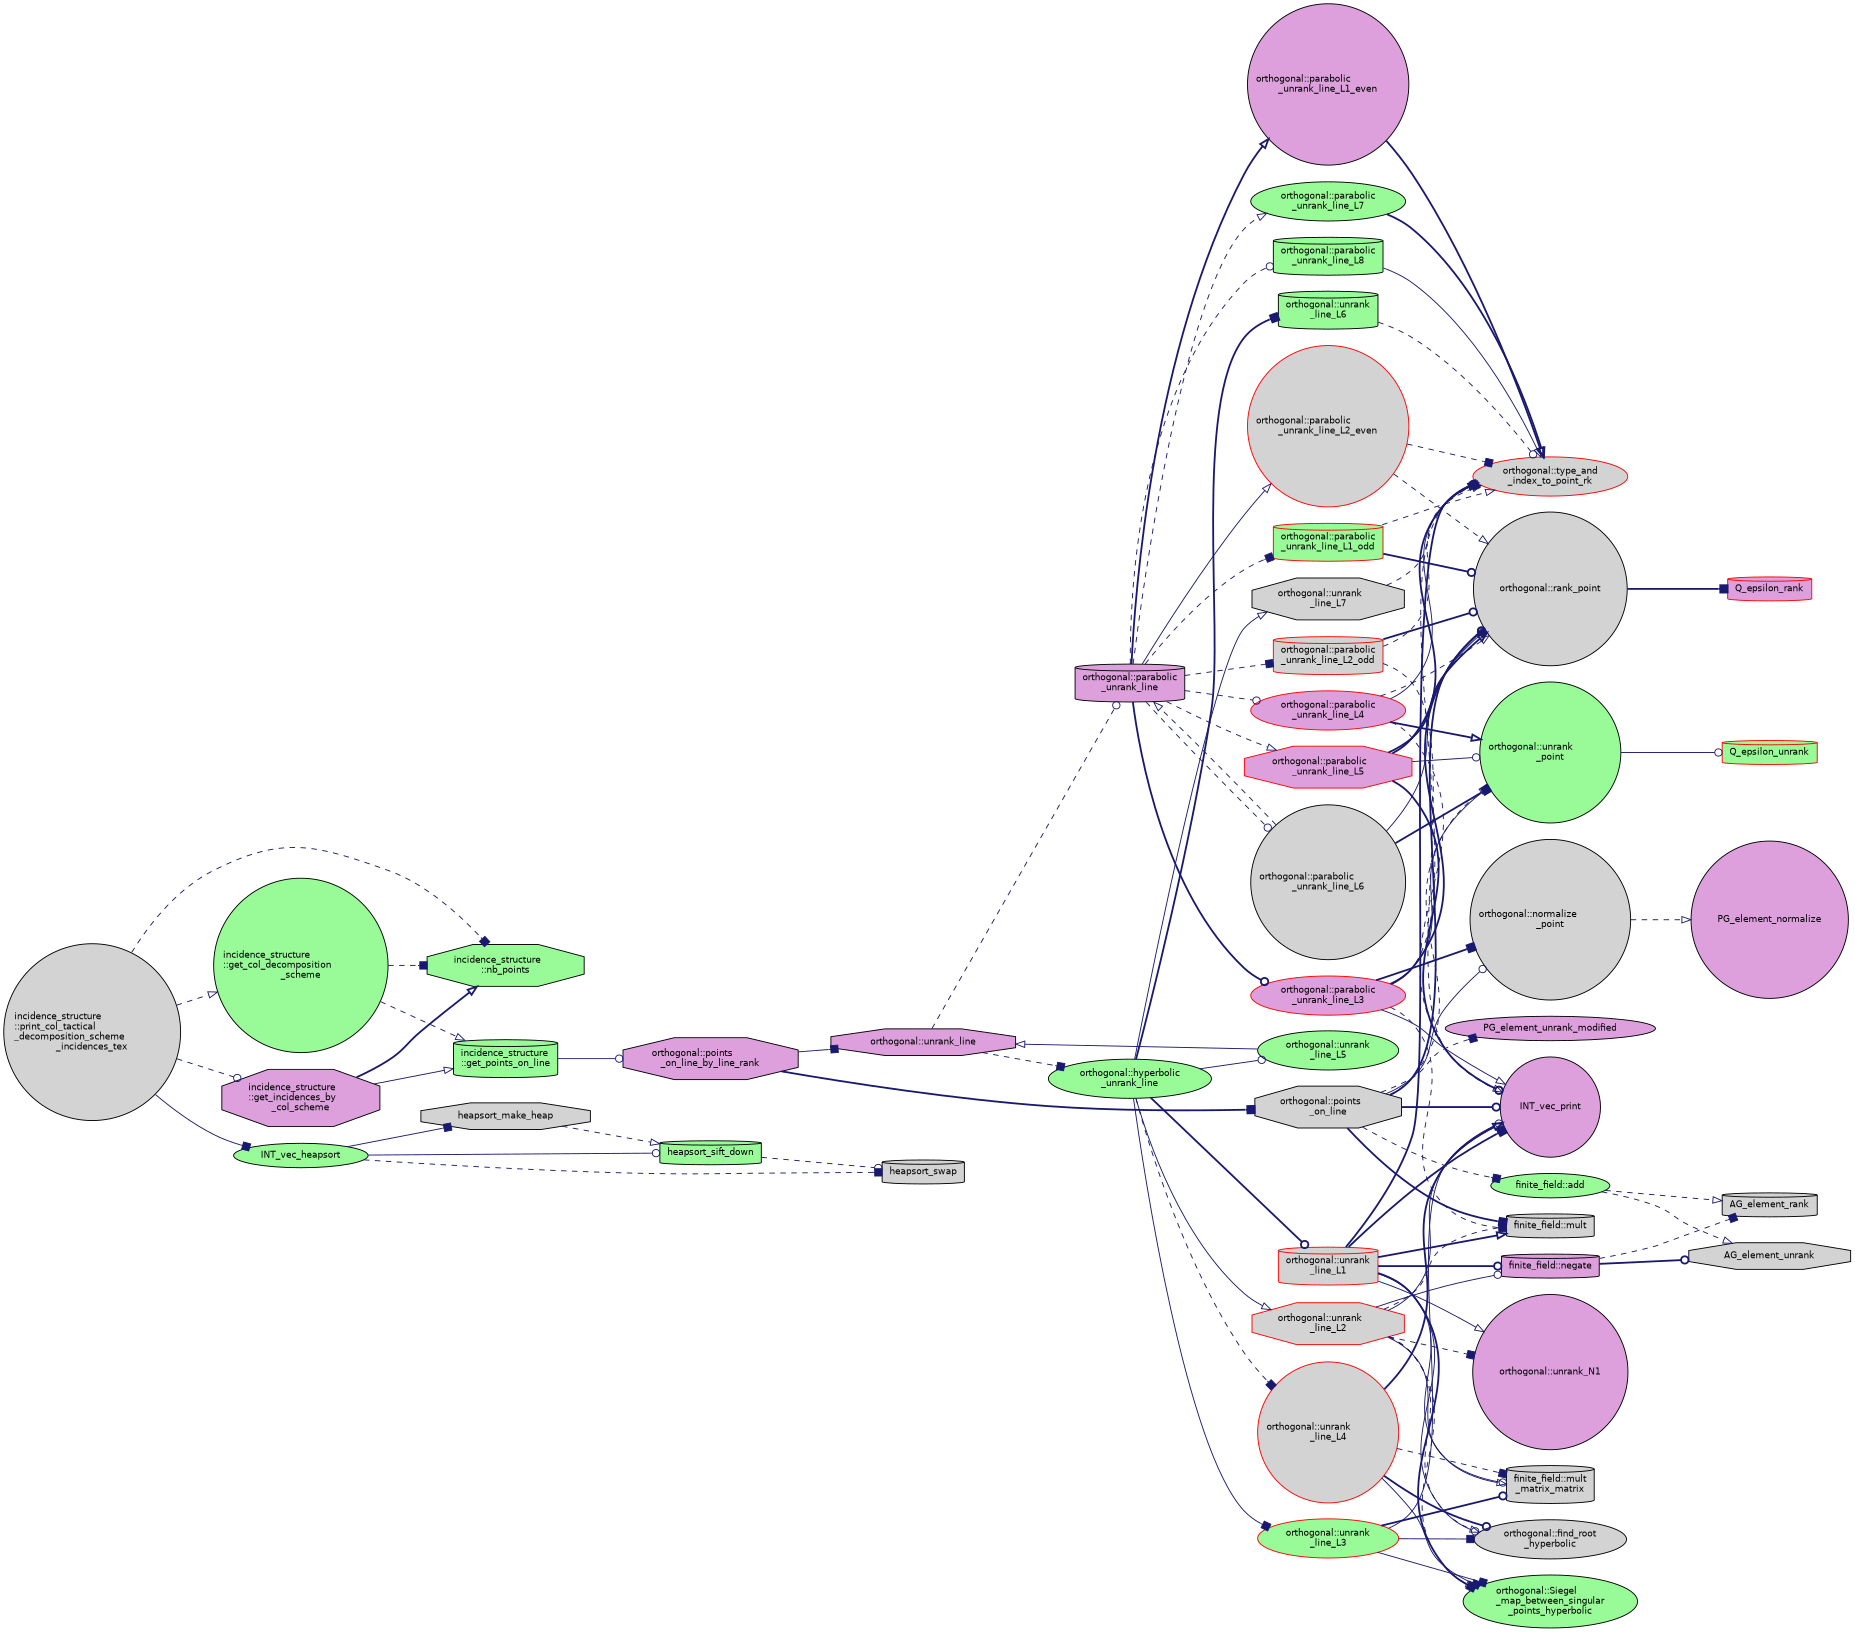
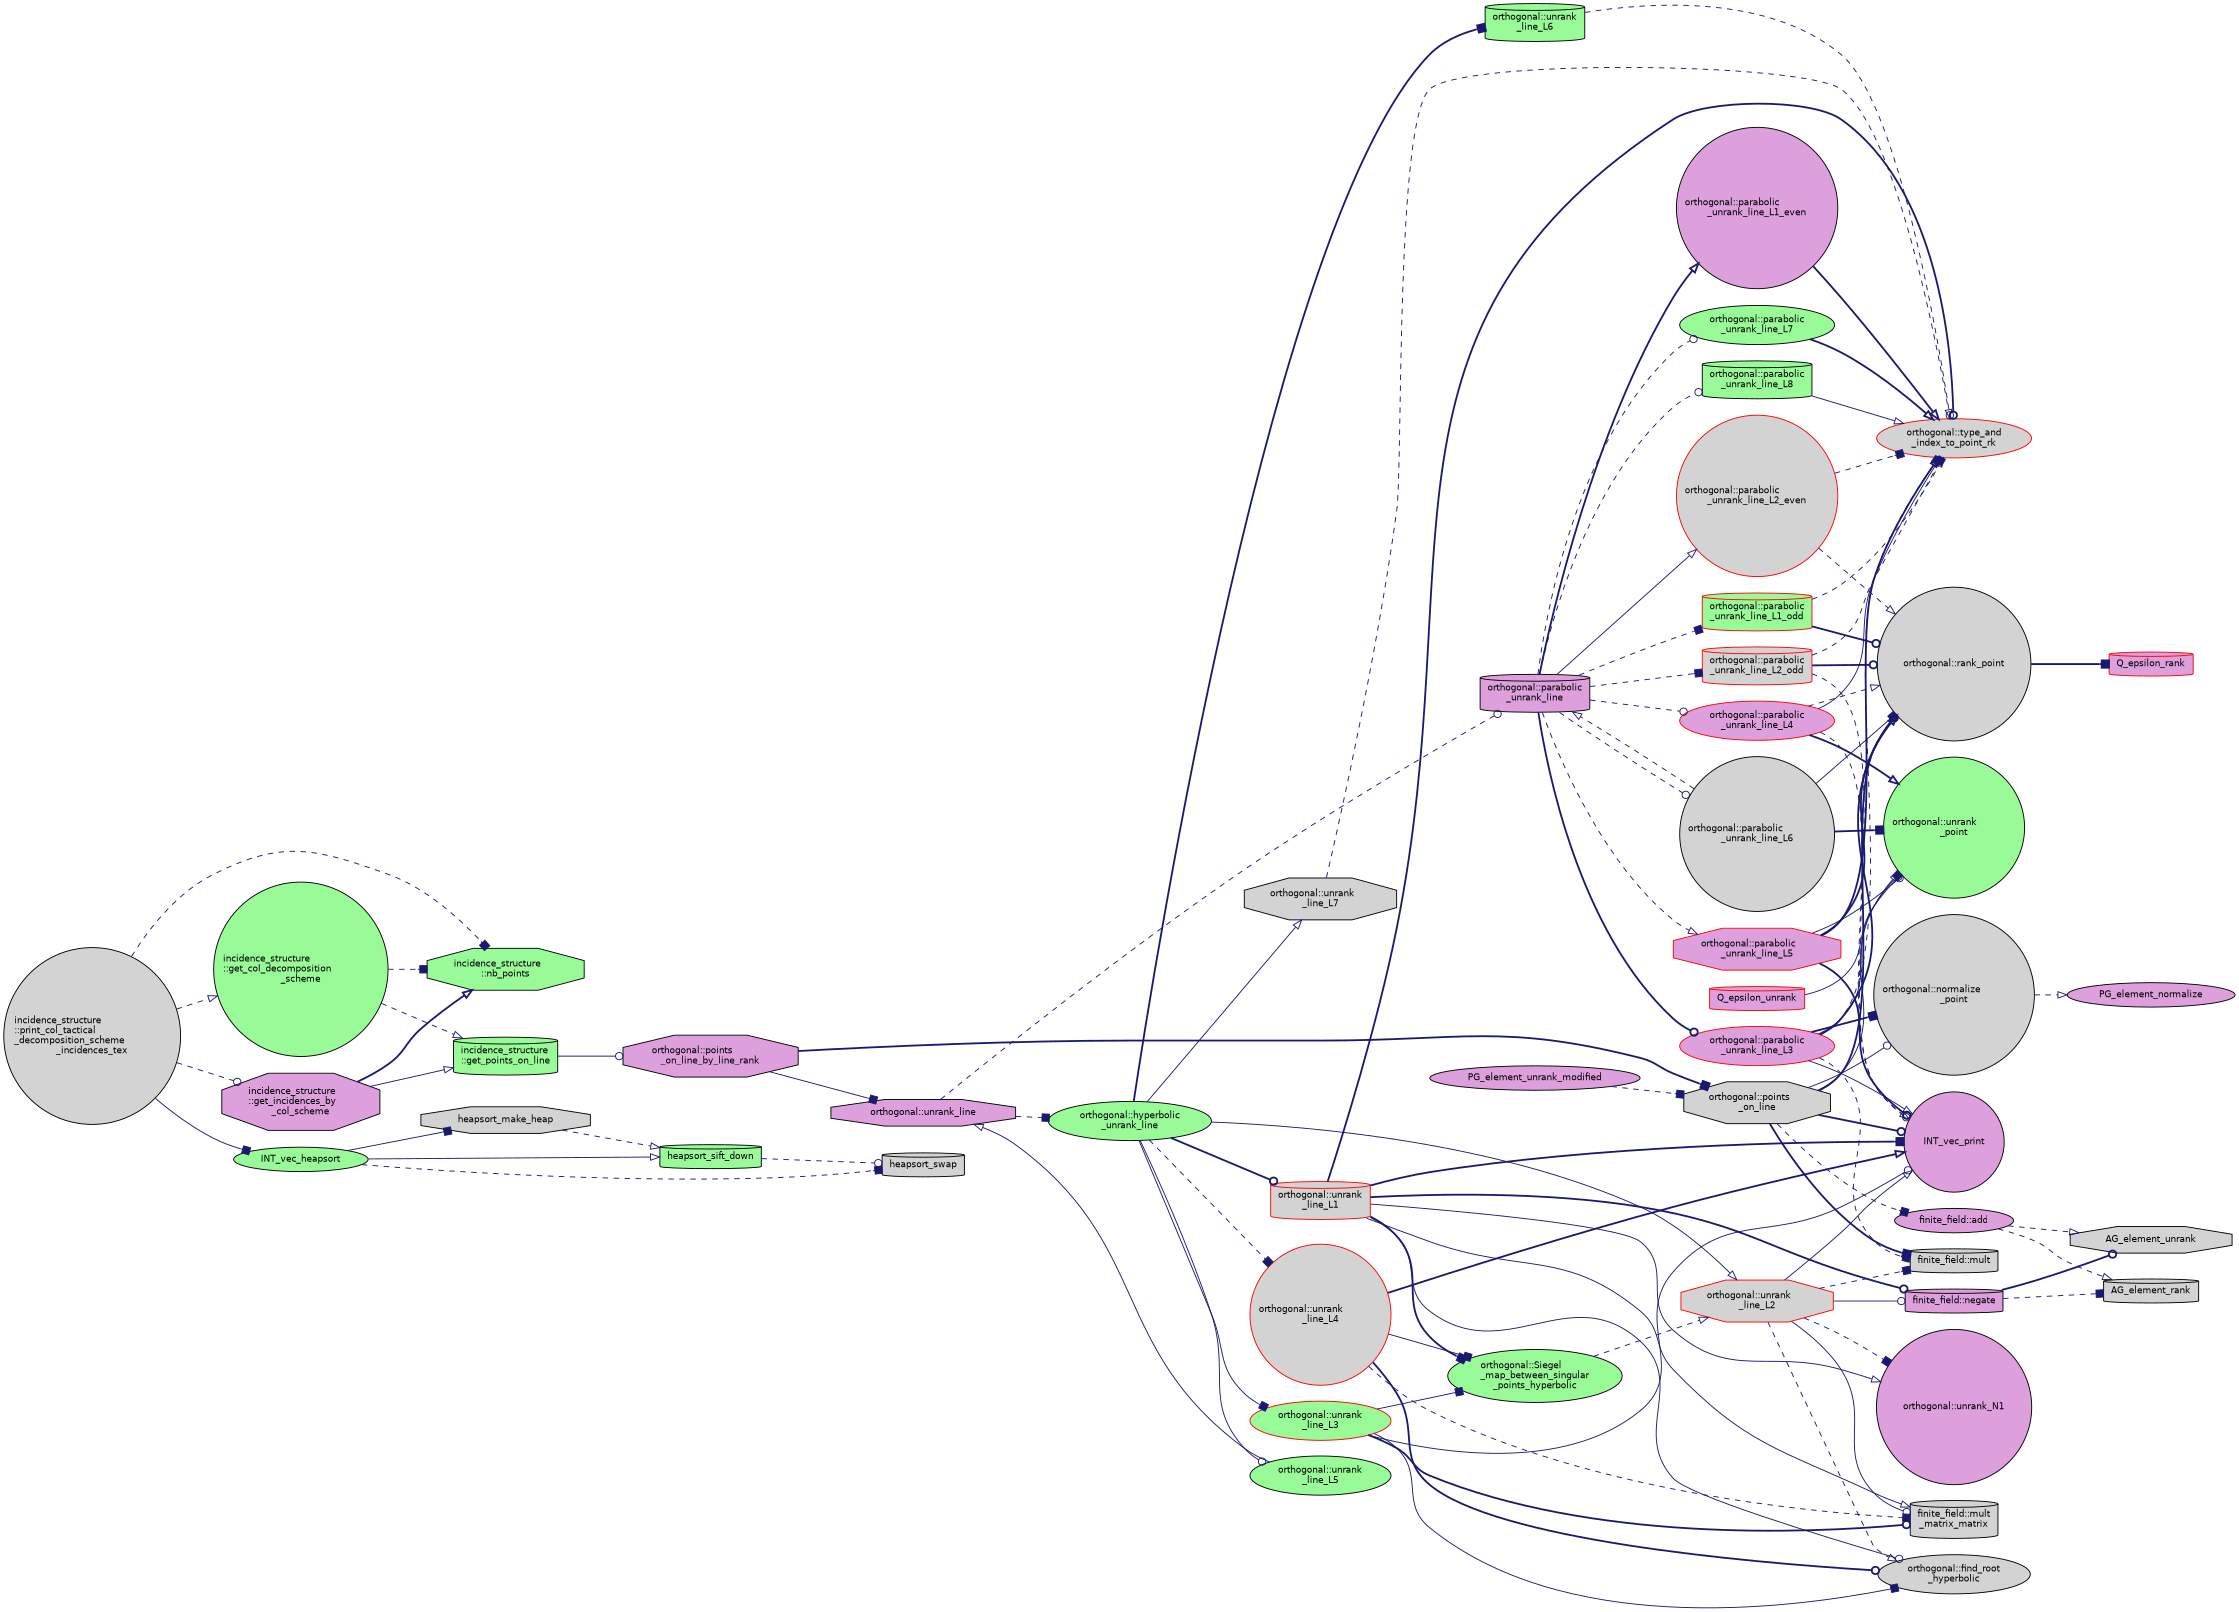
edge "orthogonal::parabolic _unrank_line" -> "orthogonal::parabolic _unrank_line_L7": arrowhead onormal -> odot
edge "orthogonal::unrank _point" -> "Q_epsilon_unrank": reversed
node "Q_epsilon_unrank": fillcolor palegreen -> plum
node "PG_element_normalize": shape circle -> ellipse
edge "orthogonal::points _on_line" -> "orthogonal::unrank _point": style dashed -> solid
edge "orthogonal::points _on_line" -> "PG_element_unrank_modified": reversed
edge "INT_vec_heapsort" -> "heapsort_sift_down": arrowhead odot -> onormal
node "finite_field::add": fillcolor palegreen -> plum
edge "orthogonal::unrank _line_L1" -> "finite_field::mult": removed
edge "orthogonal::unrank _line_L2" -> "orthogonal::Siegel _map_between_singular _points_hyperbolic": reversed
